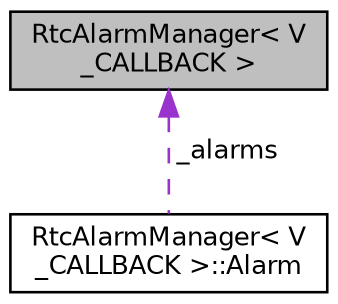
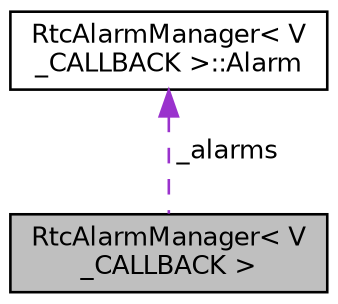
edge "RtcAlarmManager< V _CALLBACK >::Alarm" -> "RtcAlarmManager< V _CALLBACK >": reversed
